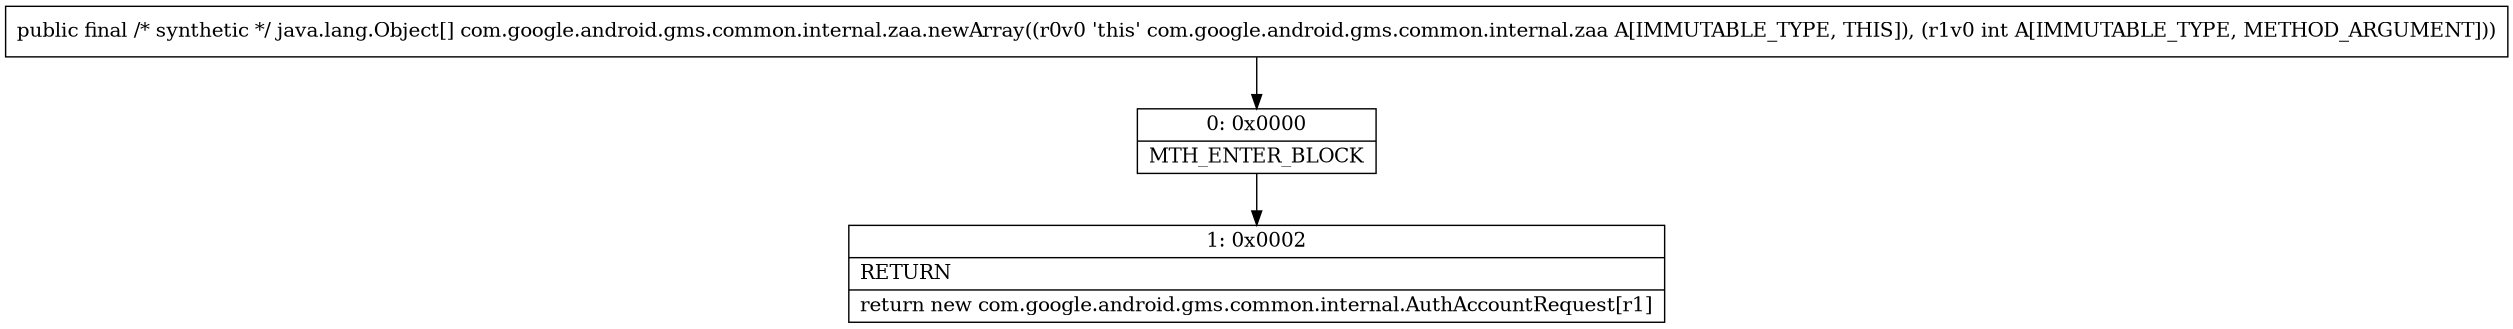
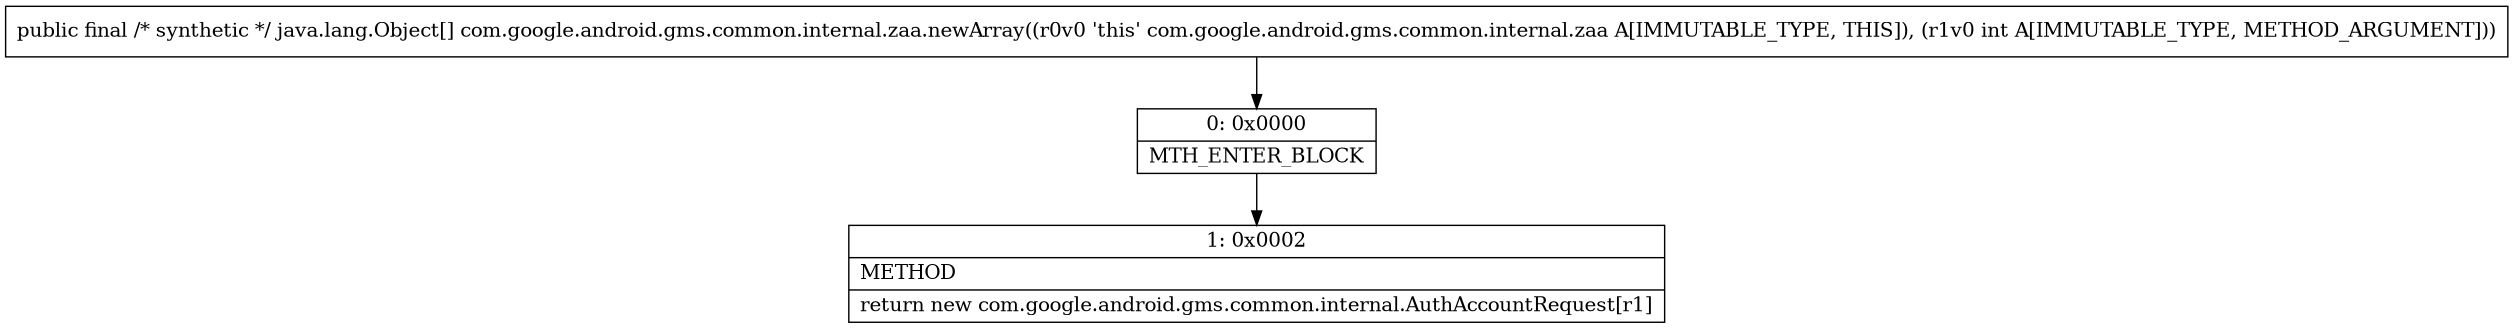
node "1: 0x0002": text "RETURN" -> "METHOD"
